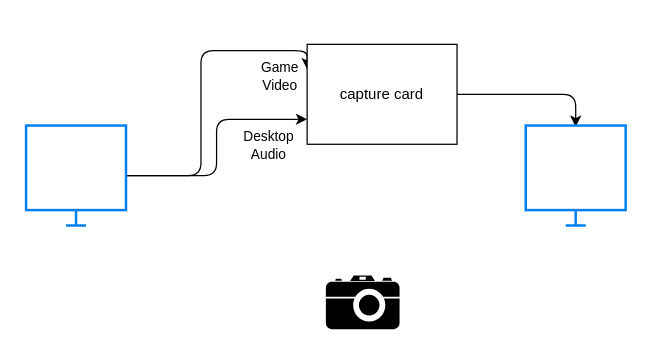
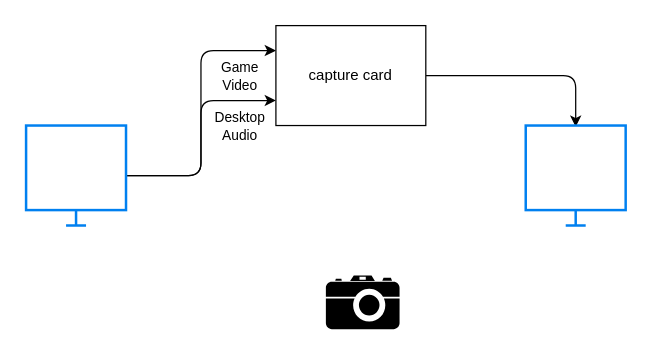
node "capture card": moved (382, 94) -> (351, 76)
